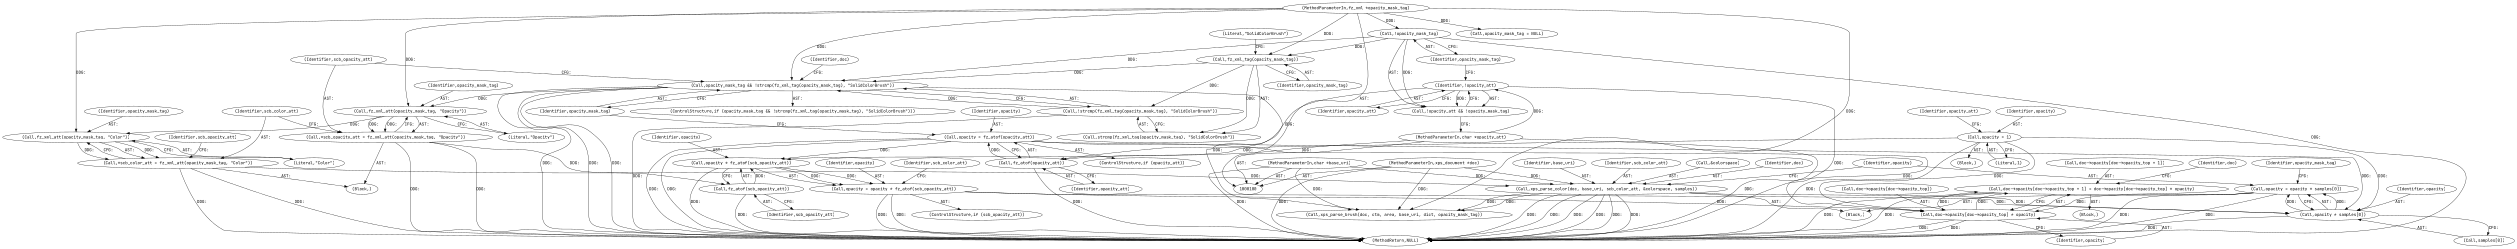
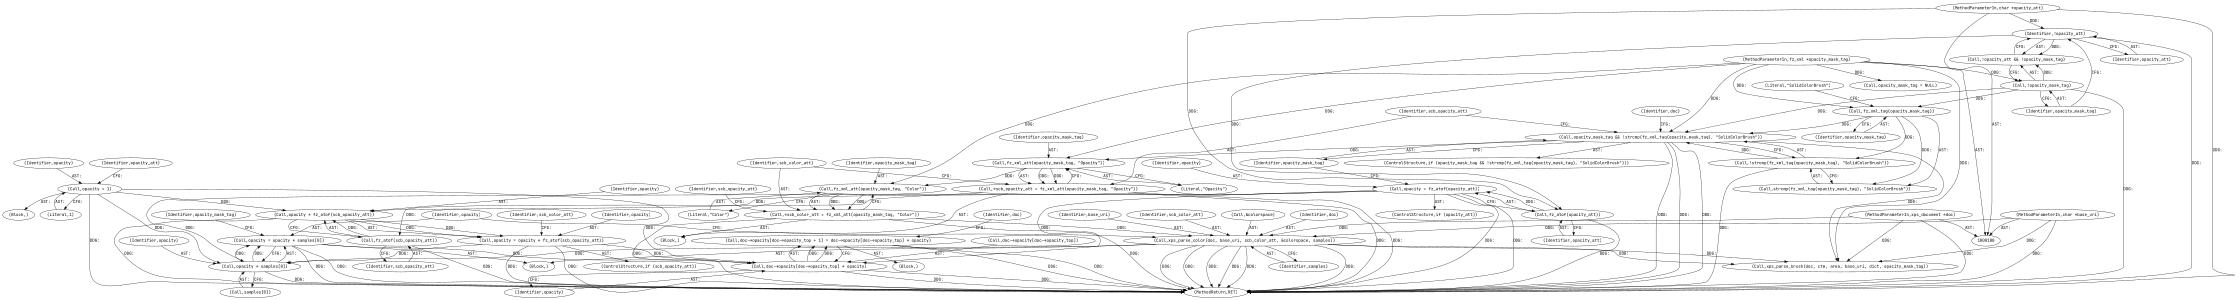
edge "(Call,!opacity_att && !opacity_mask_tag)" -> "(MethodParameterIn,char *opacity_att)": now "(Call,!opacity_att && !opacity_mask_tag)" -> "(Call,!opacity_mask_tag)"
node "(Call,doc->opacity[doc->opacity_top + 1])": removed
node "(MethodReturn,NULL)": label "(MethodReturn,NULL)" -> "(MethodReturn,RET)"
node "(Identifier,samples)": added
